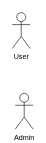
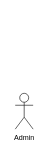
node "User": removed
